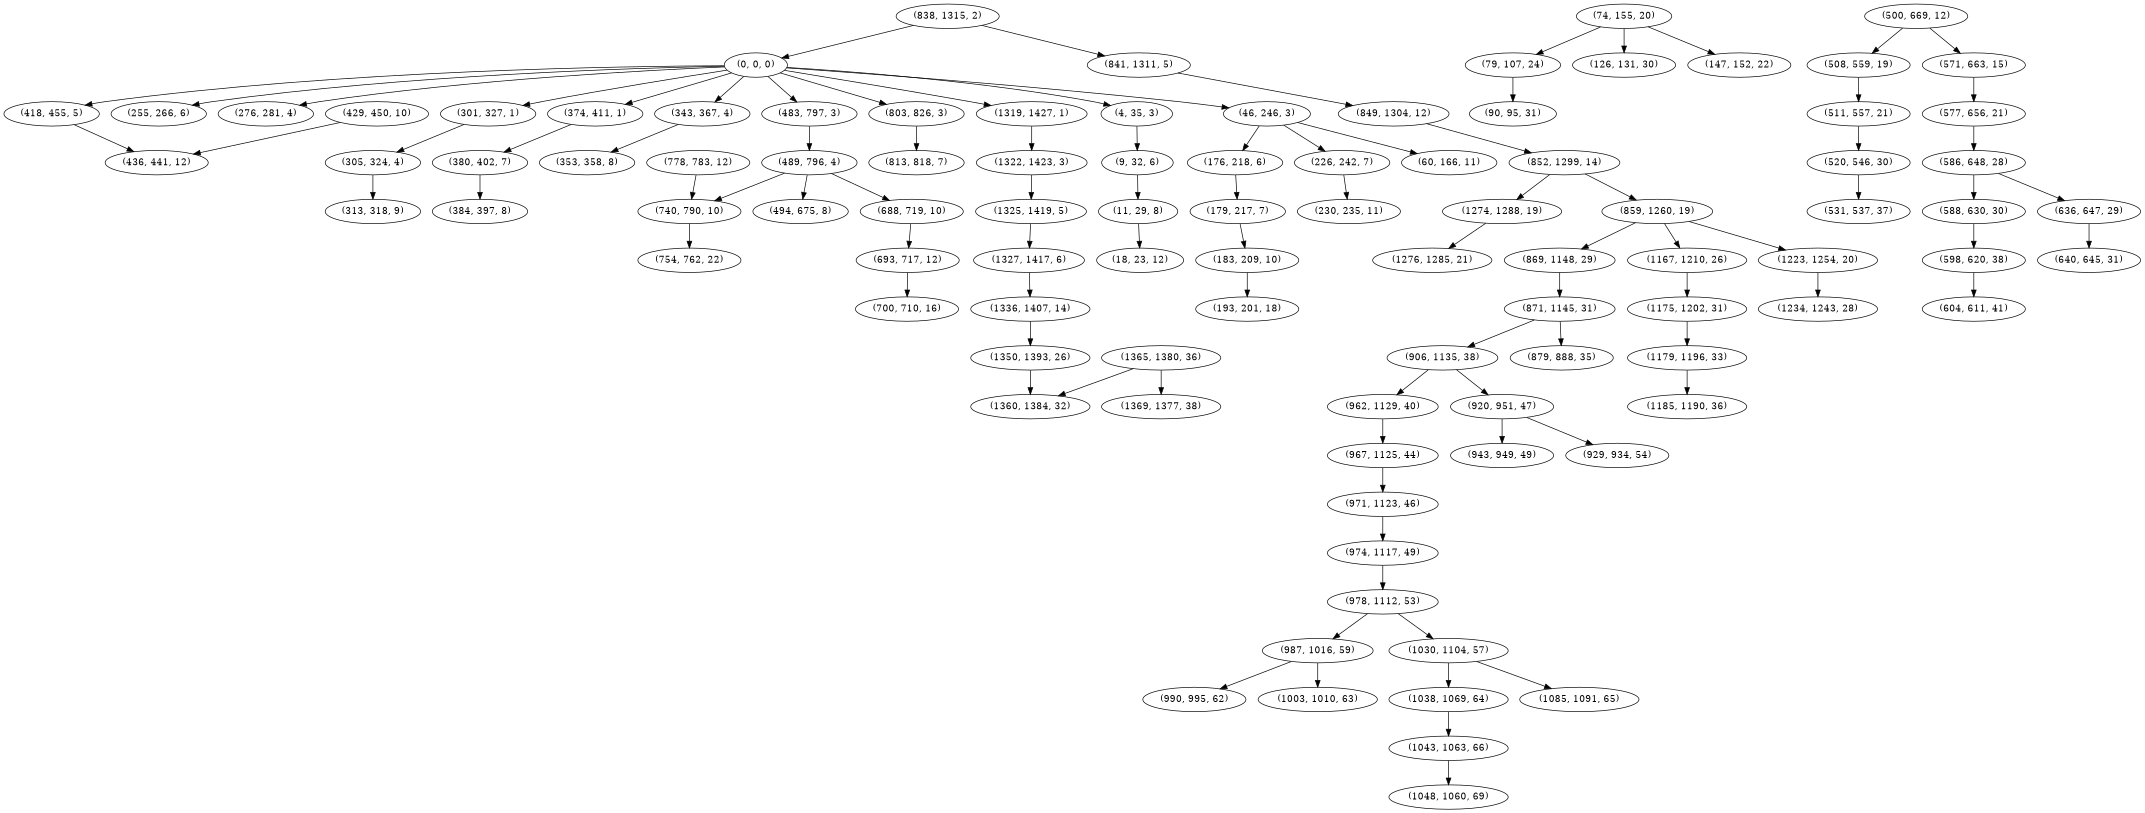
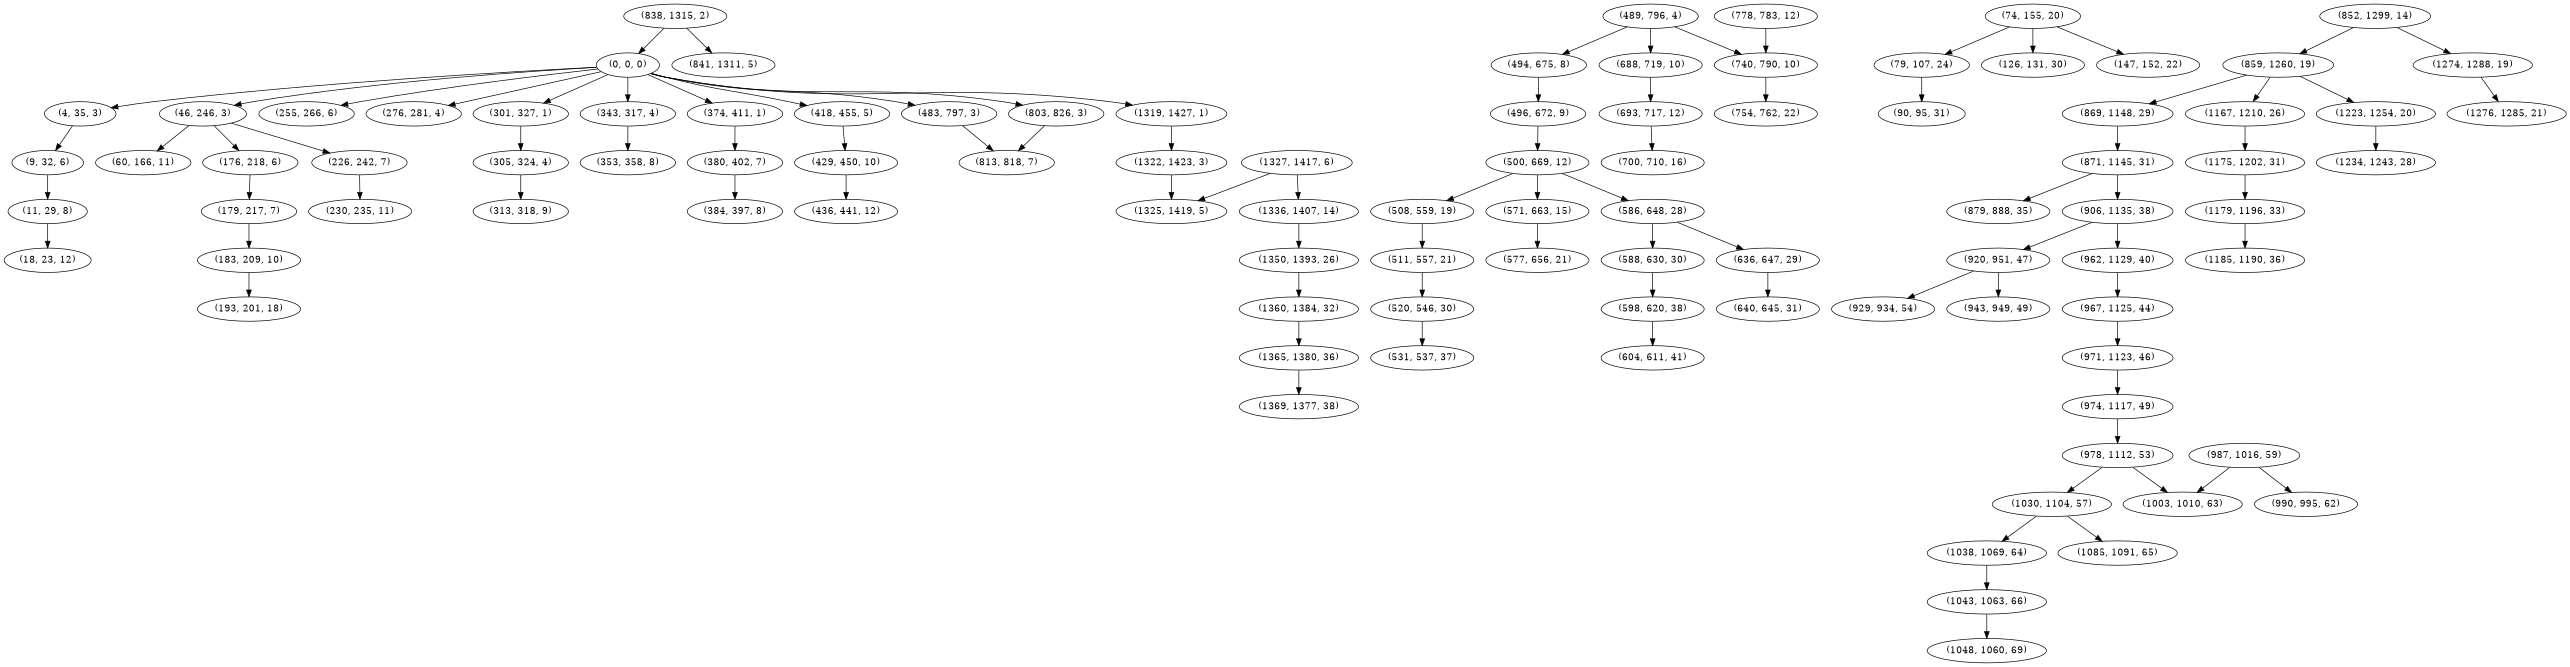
node "(343, 367, 4)": label "(343, 367, 4)" -> "(343, 317, 4)"
node "(849, 1304, 12)": removed
node "(496, 672, 9)": added
edge "(483, 797, 3)" -> "(489, 796, 4)": now "(483, 797, 3)" -> "(813, 818, 7)"
edge "(577, 656, 21)" -> "(586, 648, 28)": now "(500, 669, 12)" -> "(586, 648, 28)"
edge "(418, 455, 5)" -> "(436, 441, 12)": now "(418, 455, 5)" -> "(429, 450, 10)"
edge "(1325, 1419, 5)" -> "(1327, 1417, 6)": reversed
edge "(1365, 1380, 36)" -> "(1360, 1384, 32)": reversed
edge "(978, 1112, 53)" -> "(987, 1016, 59)": now "(978, 1112, 53)" -> "(1003, 1010, 63)"
